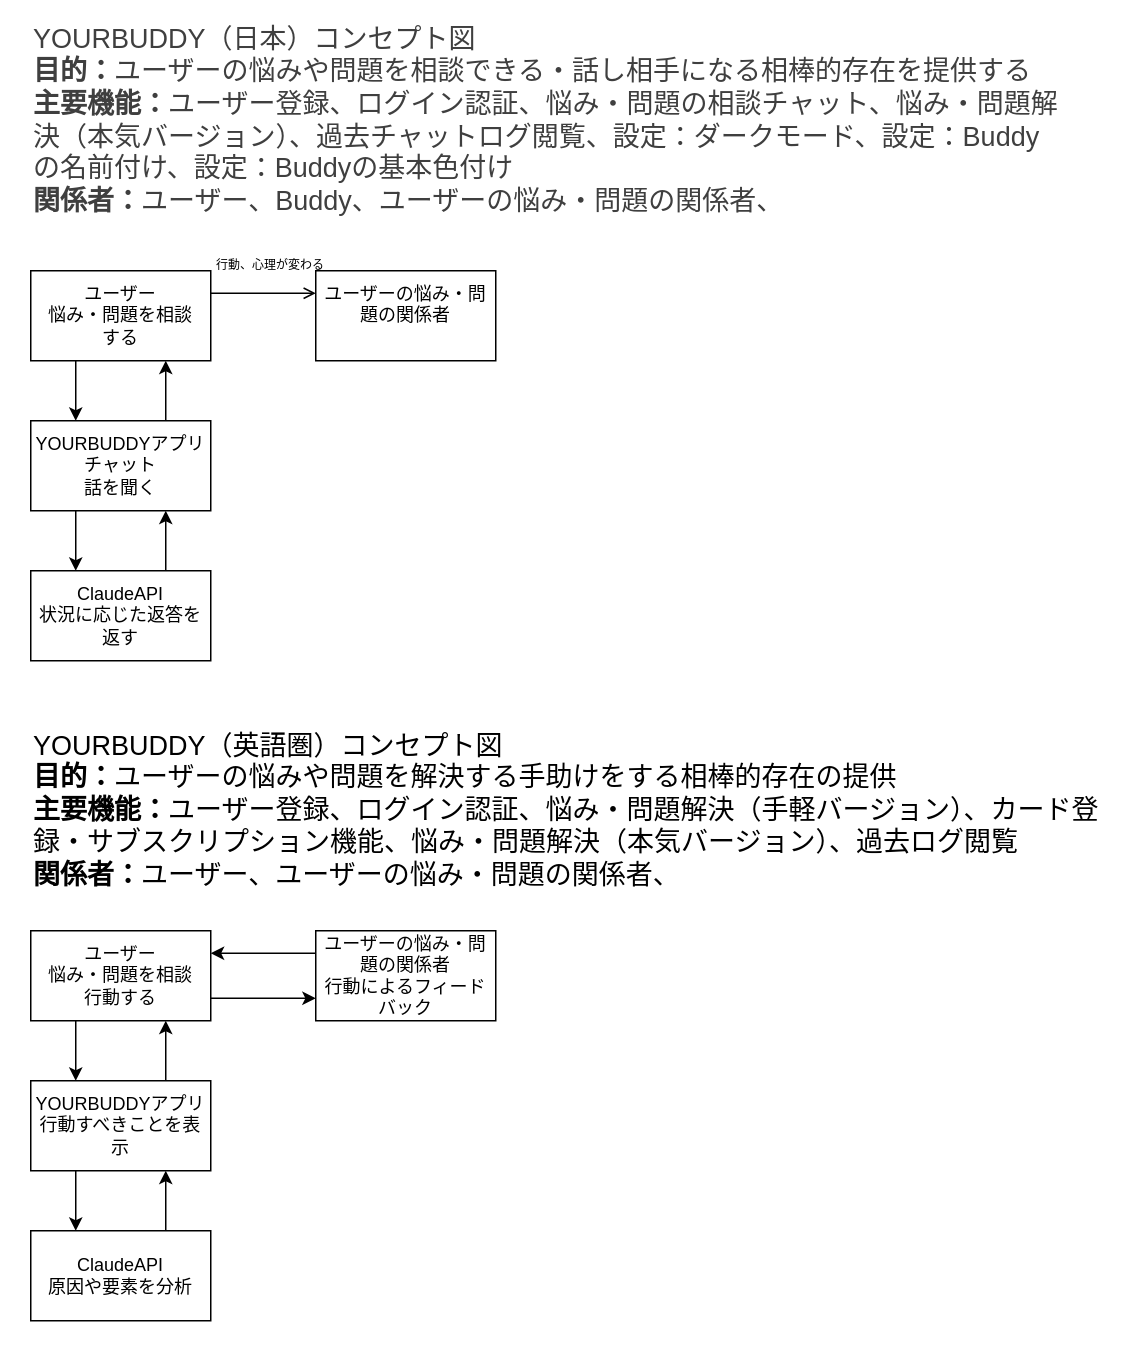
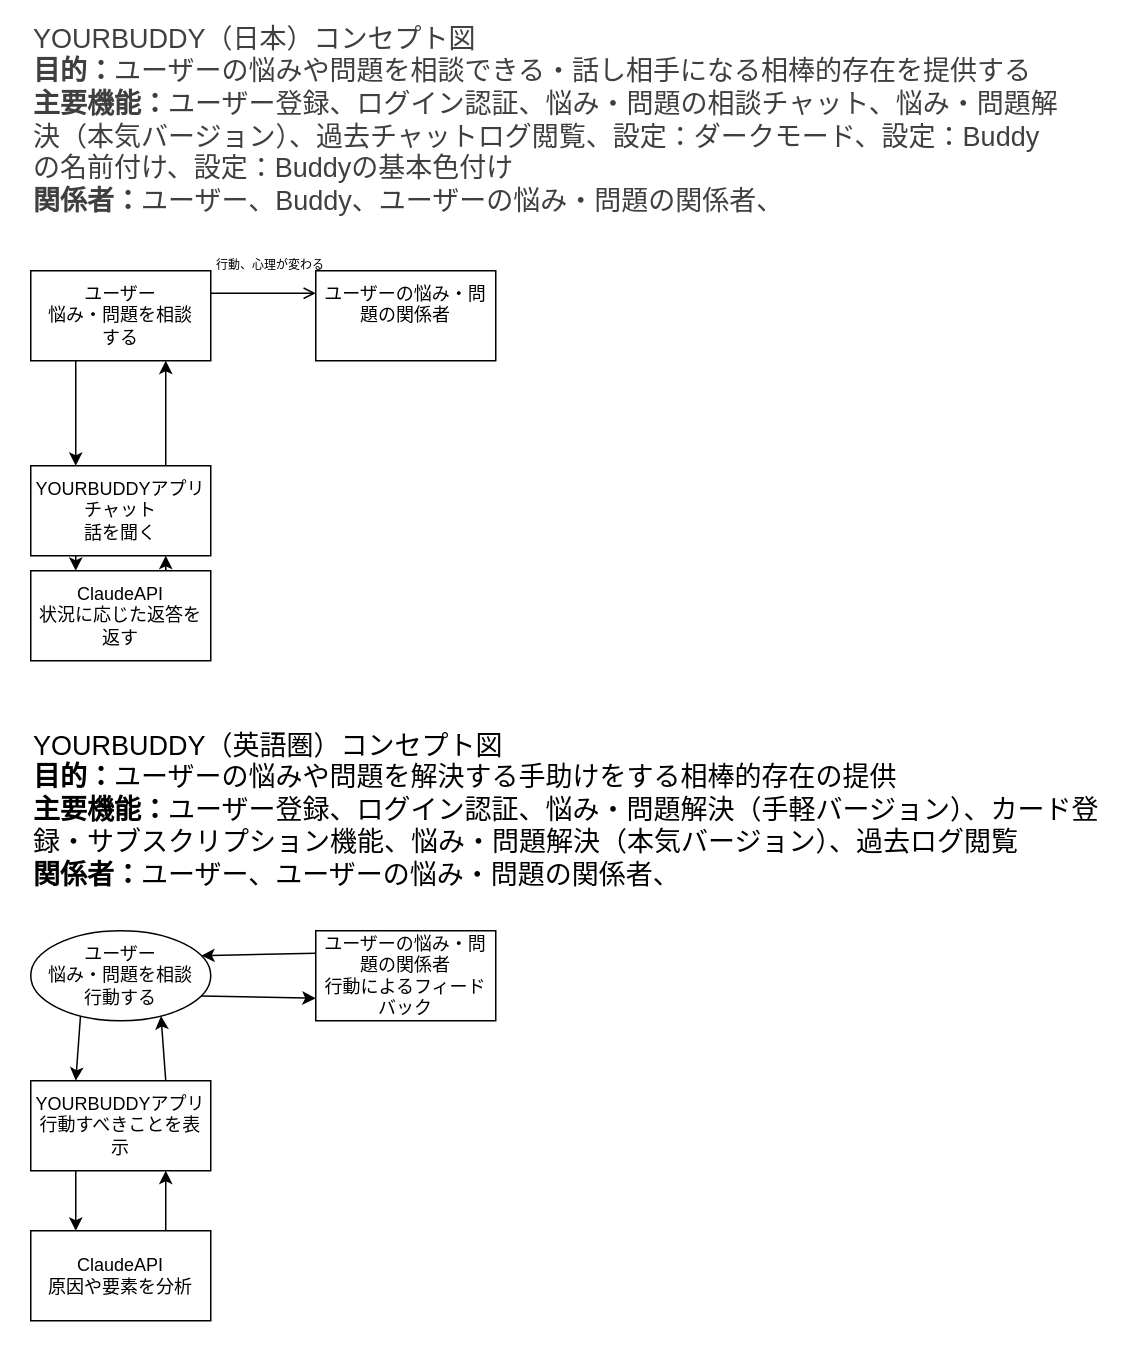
node "YOURBUDDYアプリチャット 話を聞く": moved (121, 466) -> (121, 511)
node "ユーザー 悩み・問題を相談 行動する": shape rectangle -> ellipse
